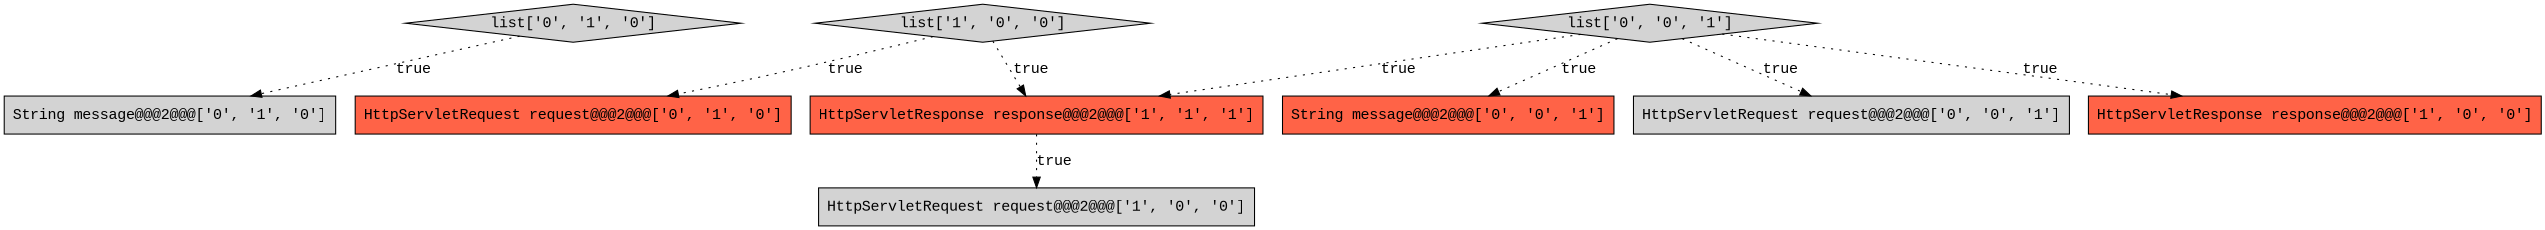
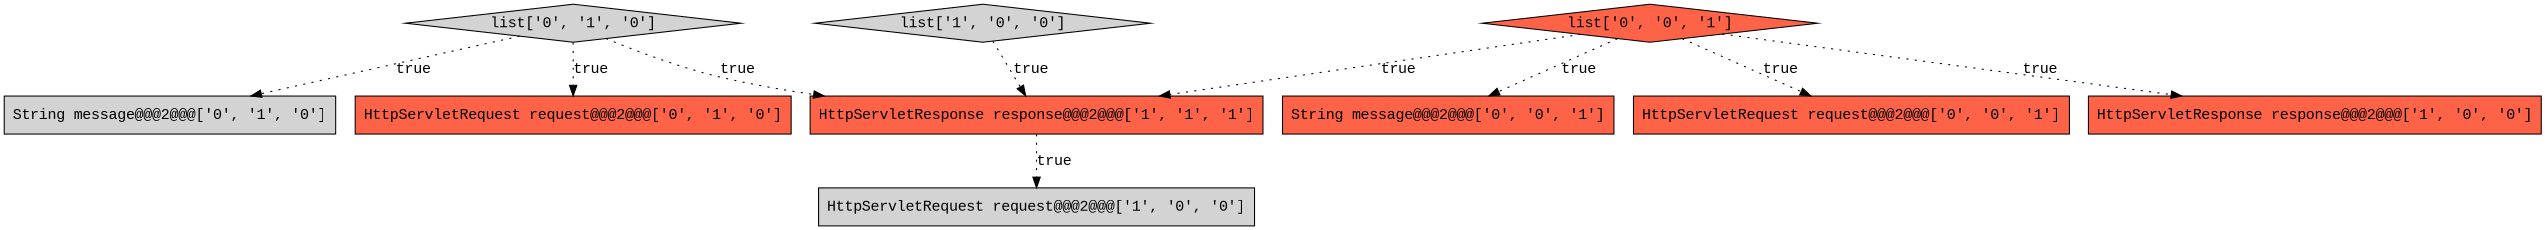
node "list['0', '0', '1']": fillcolor lightgray -> tomato
edge "list['1', '0', '0']" -> "HttpServletRequest request@@@2@@@['0', '1', '0']": now "list['0', '1', '0']" -> "HttpServletRequest request@@@2@@@['0', '1', '0']"
edge "list['0', '1', '0']" -> "HttpServletResponse response@@@2@@@['1', '1', '1']": added, label "true"
node "HttpServletRequest request@@@2@@@['0', '0', '1']": fillcolor lightgray -> tomato
